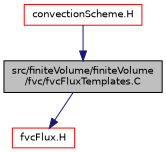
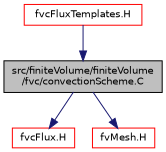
node "convectionScheme.H": label "convectionScheme.H" -> "fvcFluxTemplates.H"
node "src/finiteVolume/finiteVolume /fvc/fvcFluxTemplates.C": label "src/finiteVolume/finiteVolume /fvc/fvcFluxTemplates.C" -> "src/finiteVolume/finiteVolume /fvc/convectionScheme.C"
node "fvMesh.H": added
